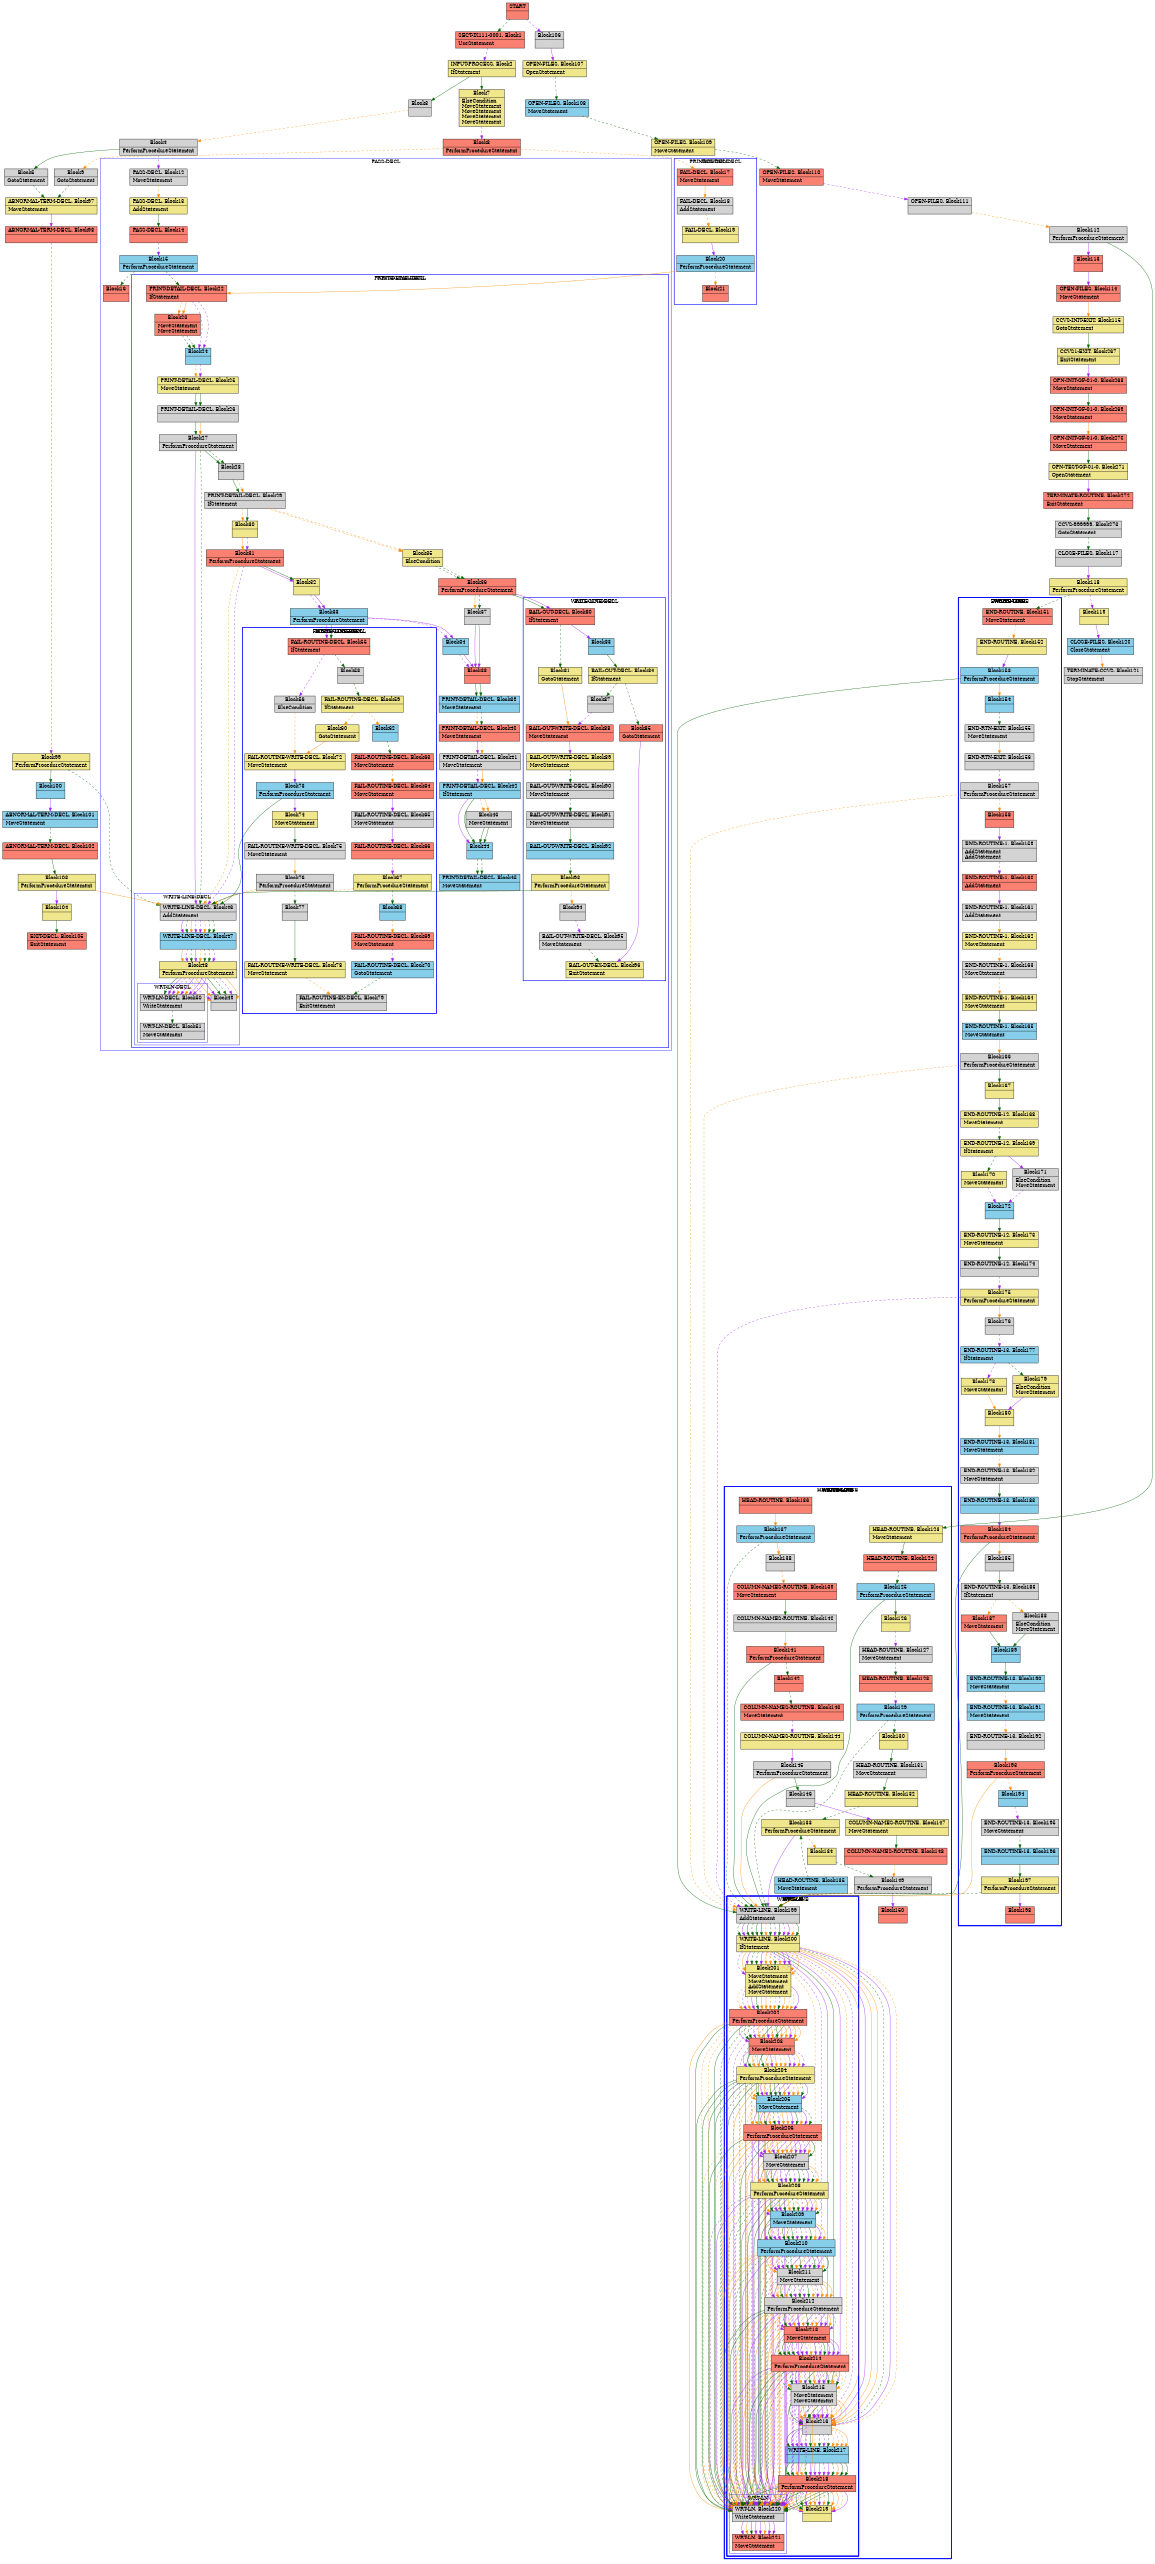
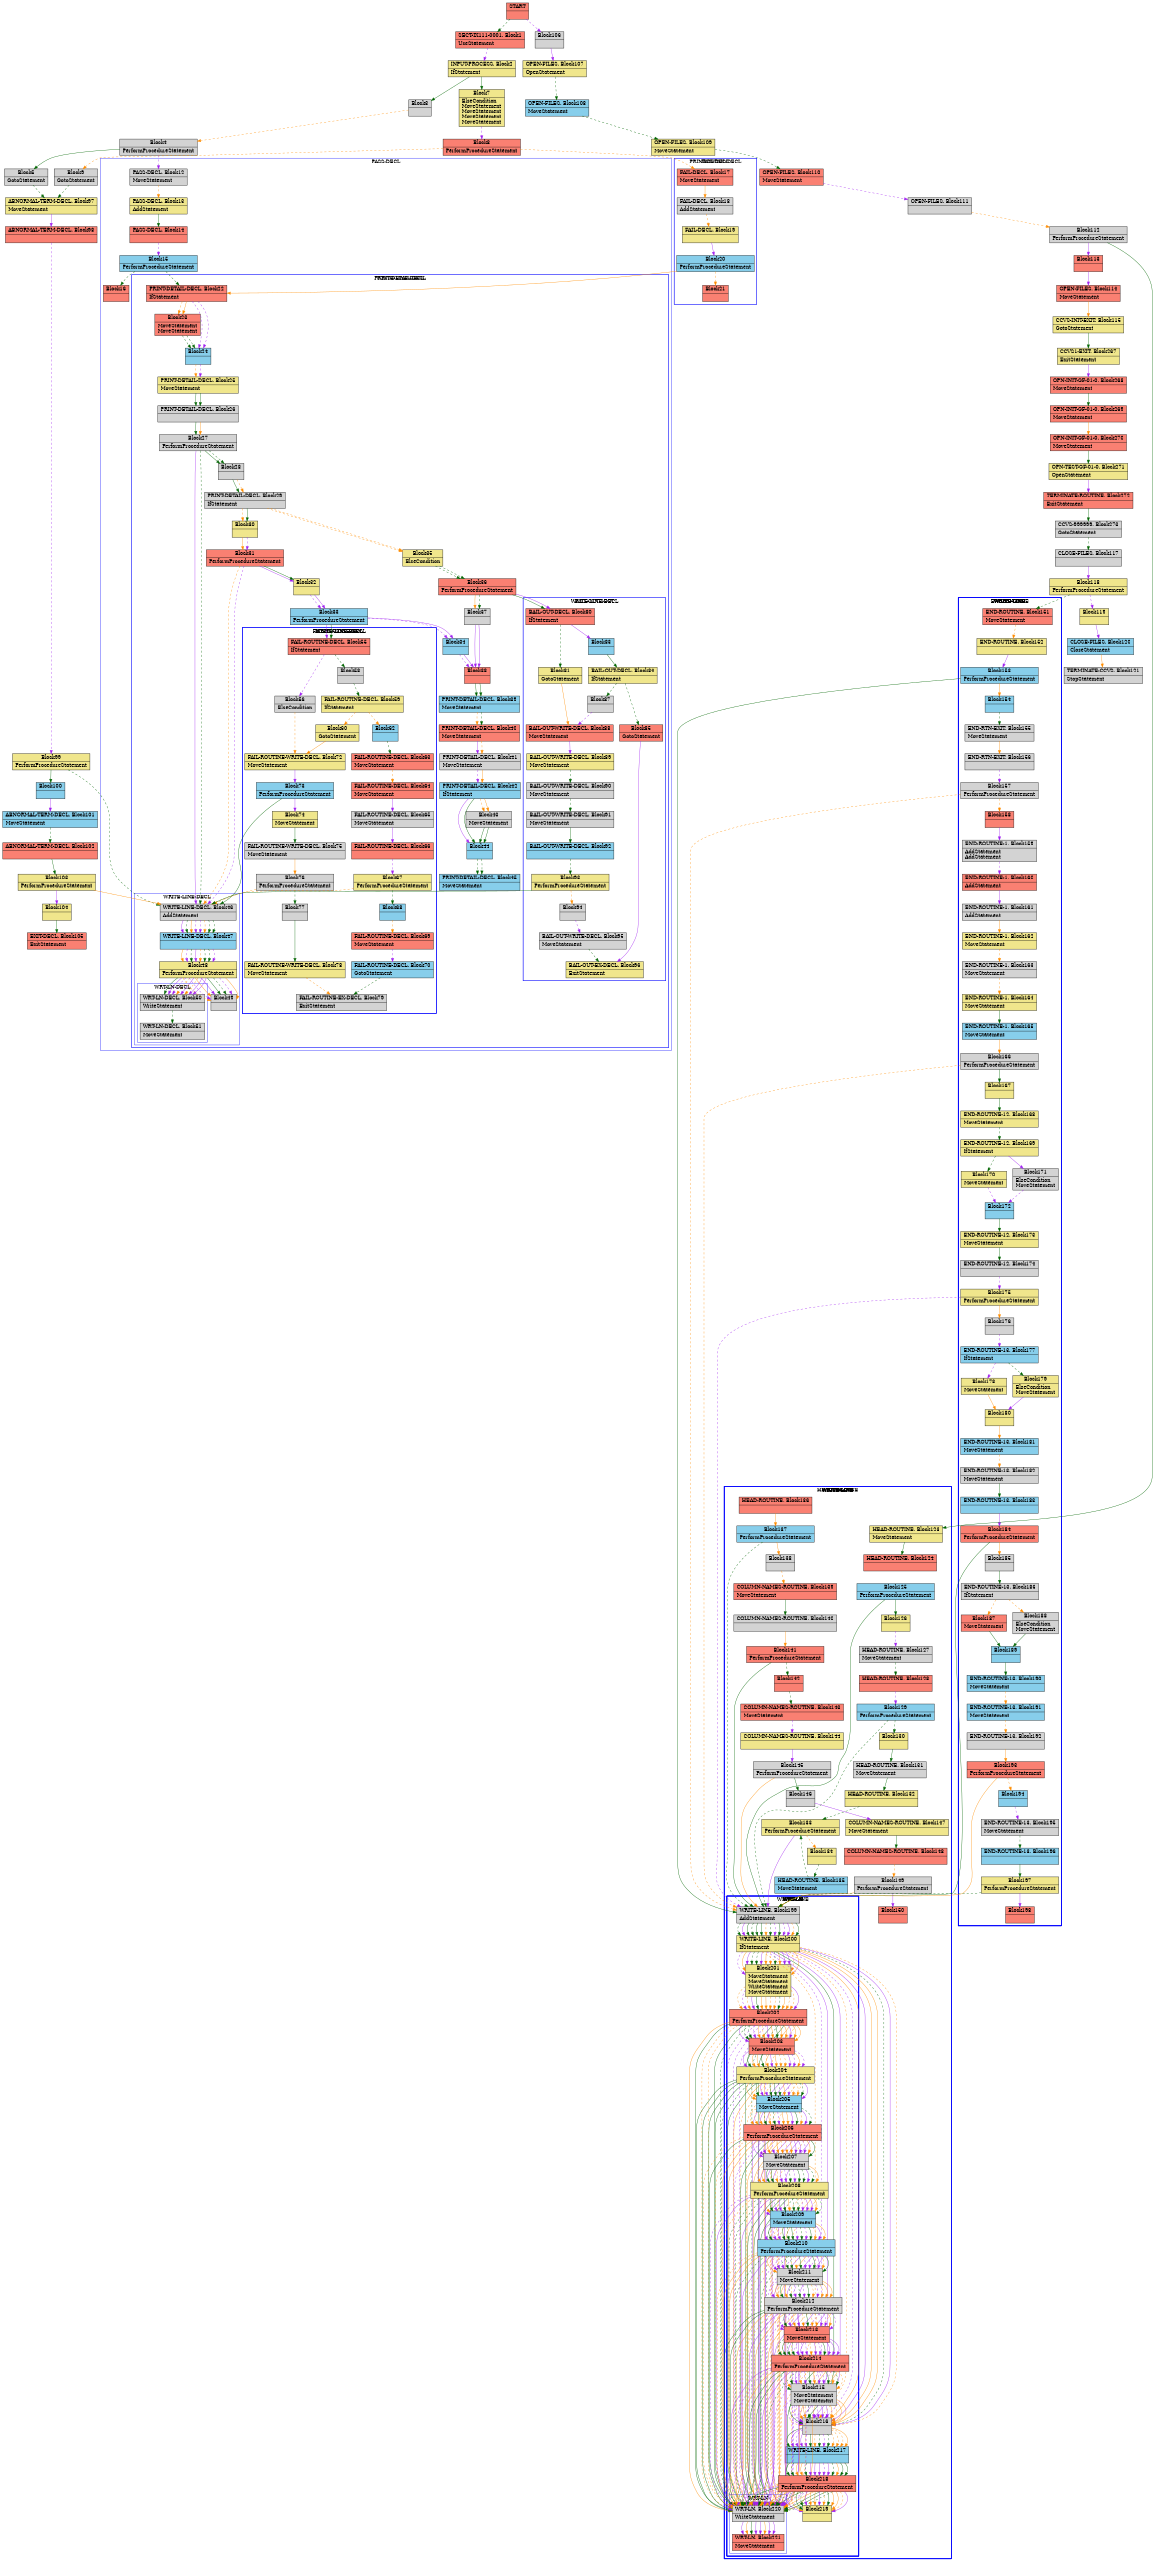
cluster "BAIL-OUT-DECL": label "BAIL-OUT-DECL" -> "BAIL-OUT-SECT"
edge "HEAD-ROUTINE. Block124" -> "Block125": removed
edge "Block134" -> "Block149": now "Block134" -> "HEAD-ROUTINE. Block135"
node "Block201": text "AddStatement" -> "WriteStatement"
